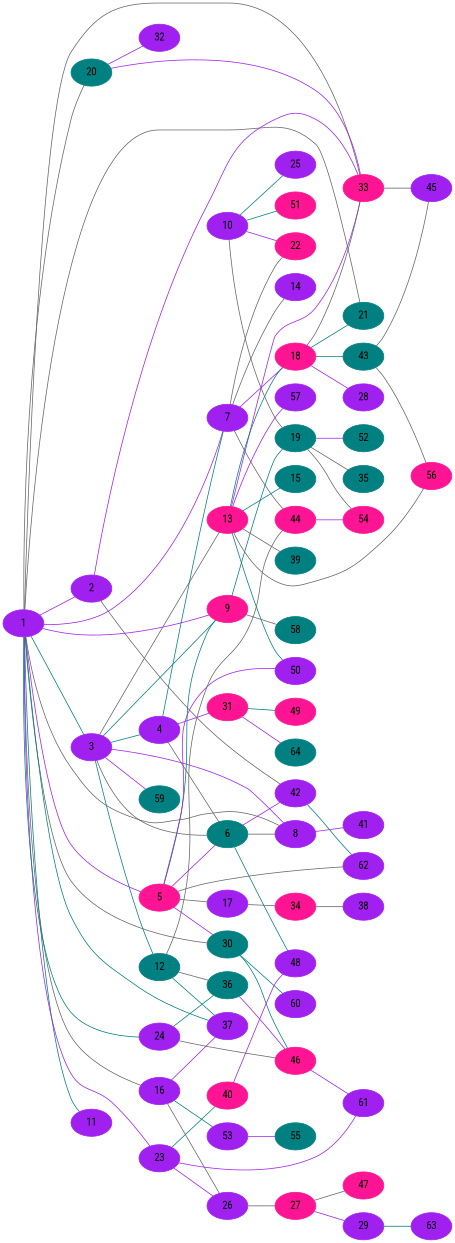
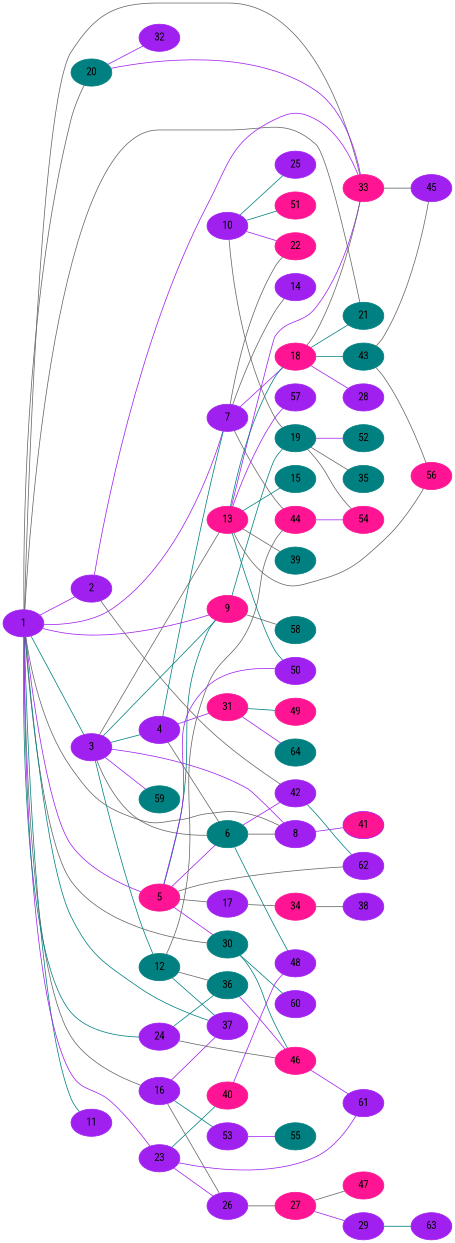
node "41": fillcolor purple -> deeppink
